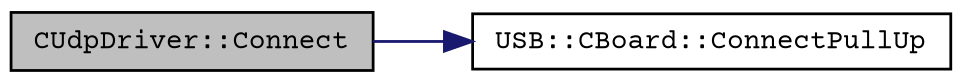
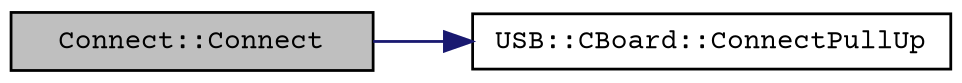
node "CUdpDriver::Connect": label "CUdpDriver::Connect" -> "Connect::Connect"
